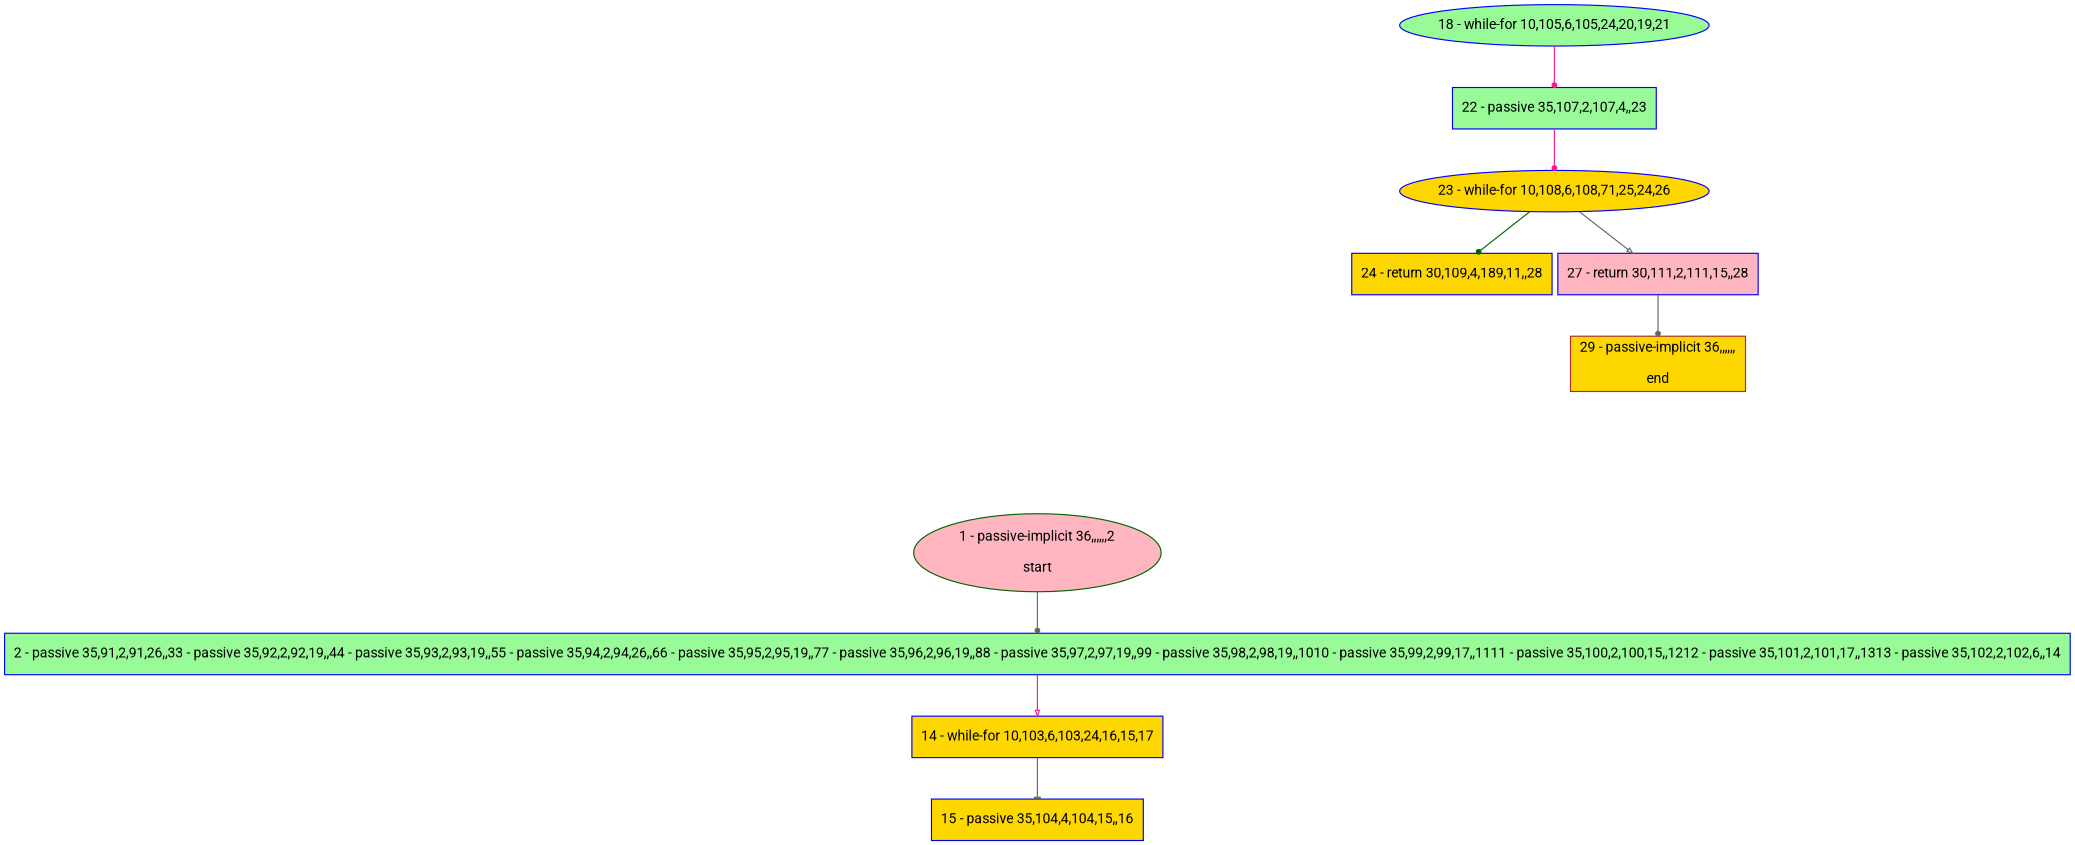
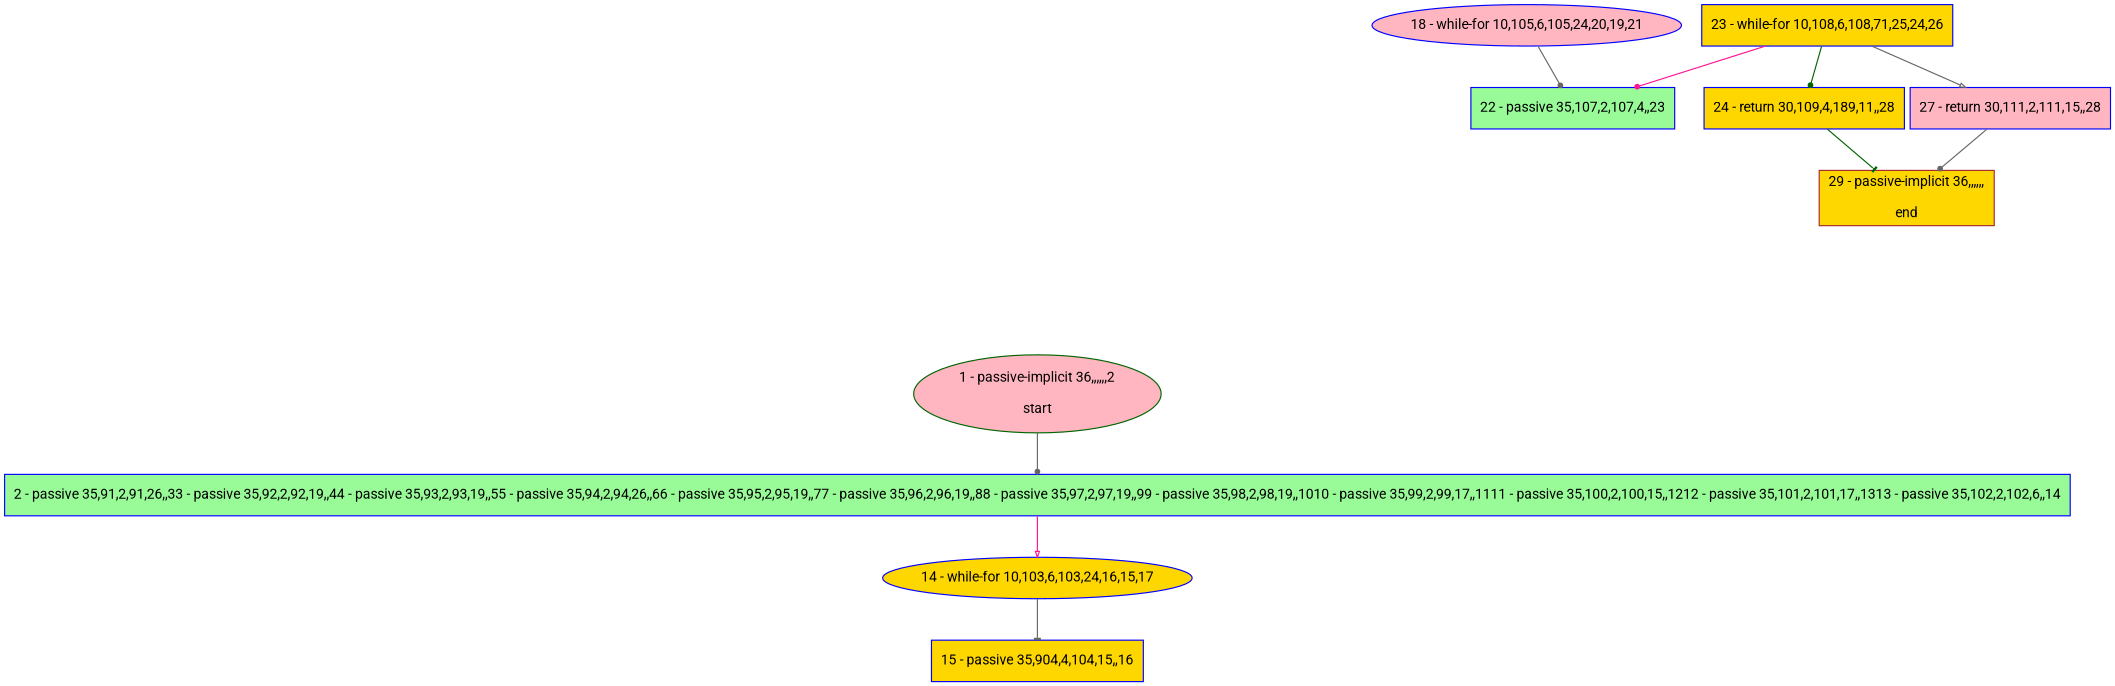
node "18 - while-for 10,105,6,105,24,20,19,21": fillcolor palegreen -> lightpink
edge "18 - while-for 10,105,6,105,24,20,19,21" -> "22 - passive 35,107,2,107,4,,23": color deeppink -> gray40
edge "22 - passive 35,107,2,107,4,,23" -> "23 - while-for 10,108,6,108,71,25,24,26": reversed
edge "24 - return 30,109,4,189,11,,28" -> "29 - passive-implicit 36,,,,,, end": added
node "23 - while-for 10,108,6,108,71,25,24,26": shape ellipse -> box
edge "23 - while-for 10,108,6,108,71,25,24,26" -> "24 - return 30,109,4,189,11,,28": label "yes" -> "no"
node "14 - while-for 10,103,6,103,24,16,15,17": shape box -> ellipse
node "15 - passive 35,104,4,104,15,,16": label "15 - passive 35,104,4,104,15,,16" -> "15 - passive 35,904,4,104,15,,16"
